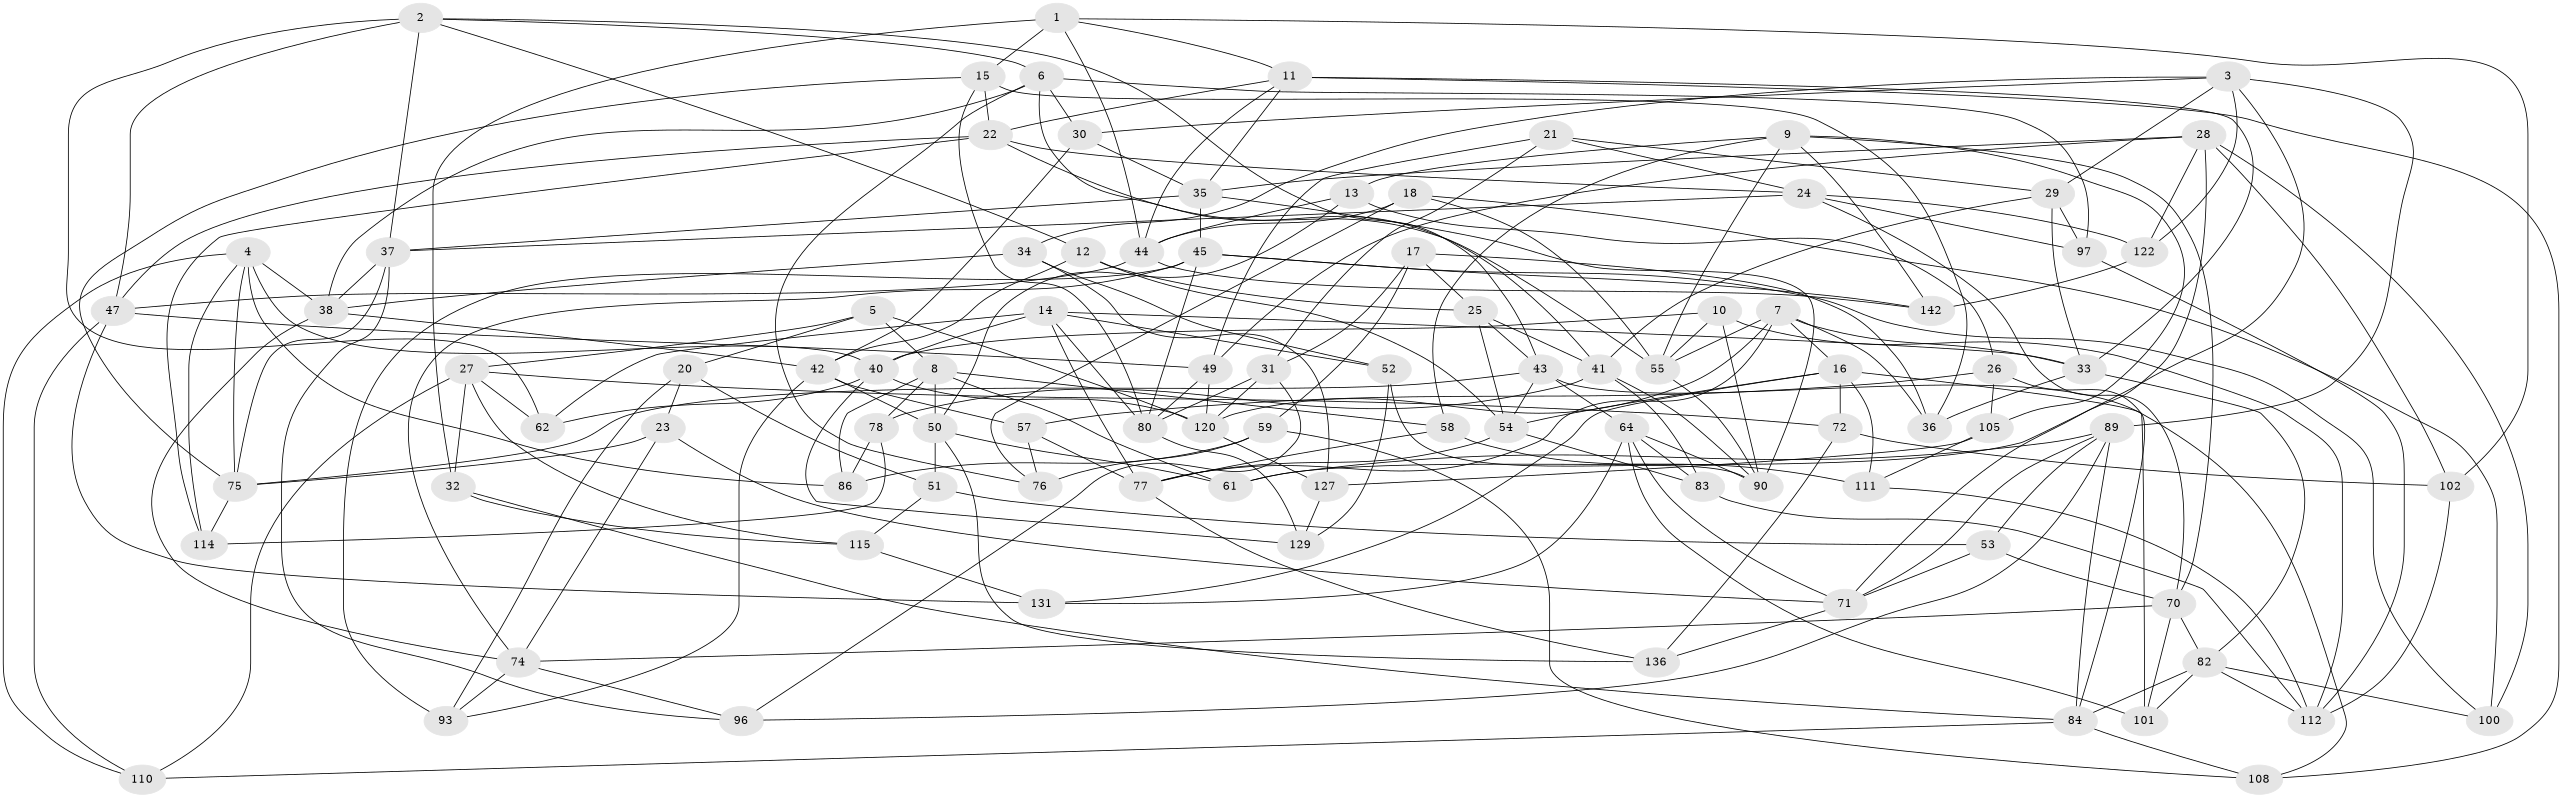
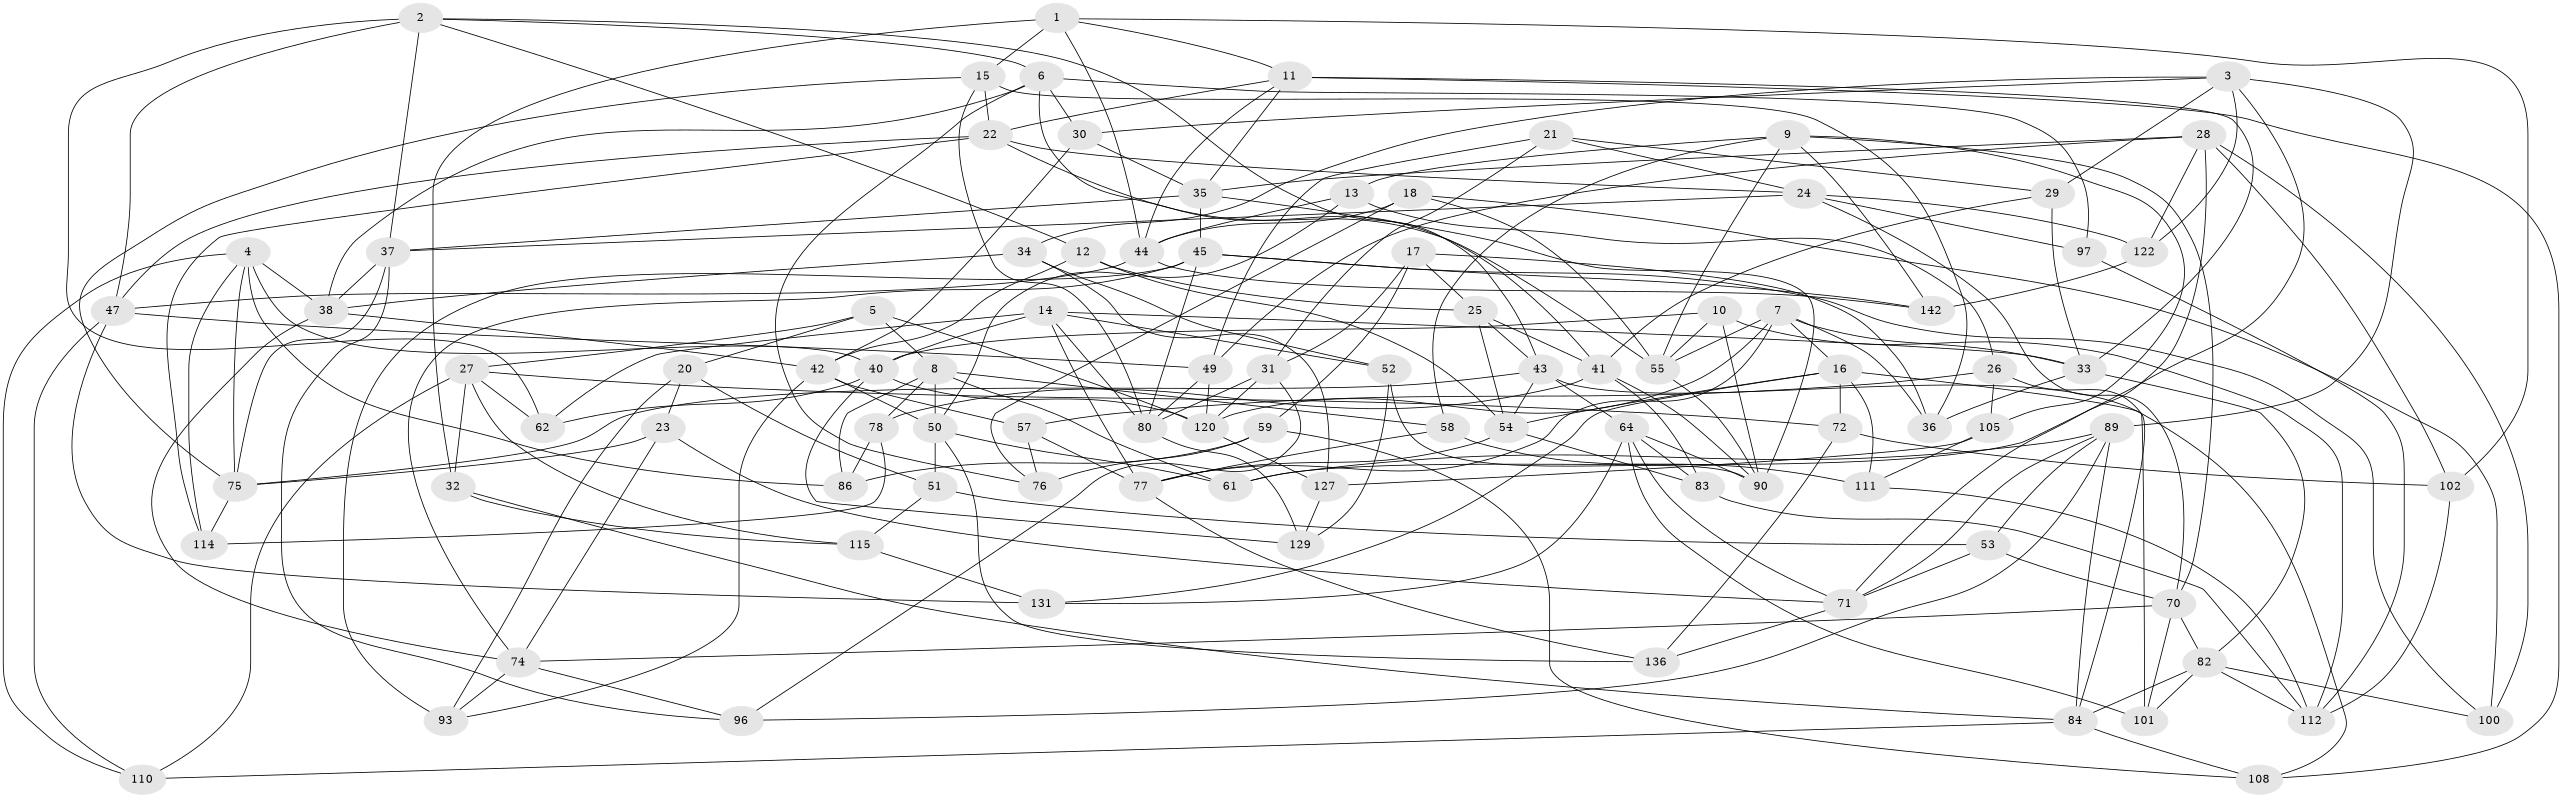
edge "29" -- "97": removed
